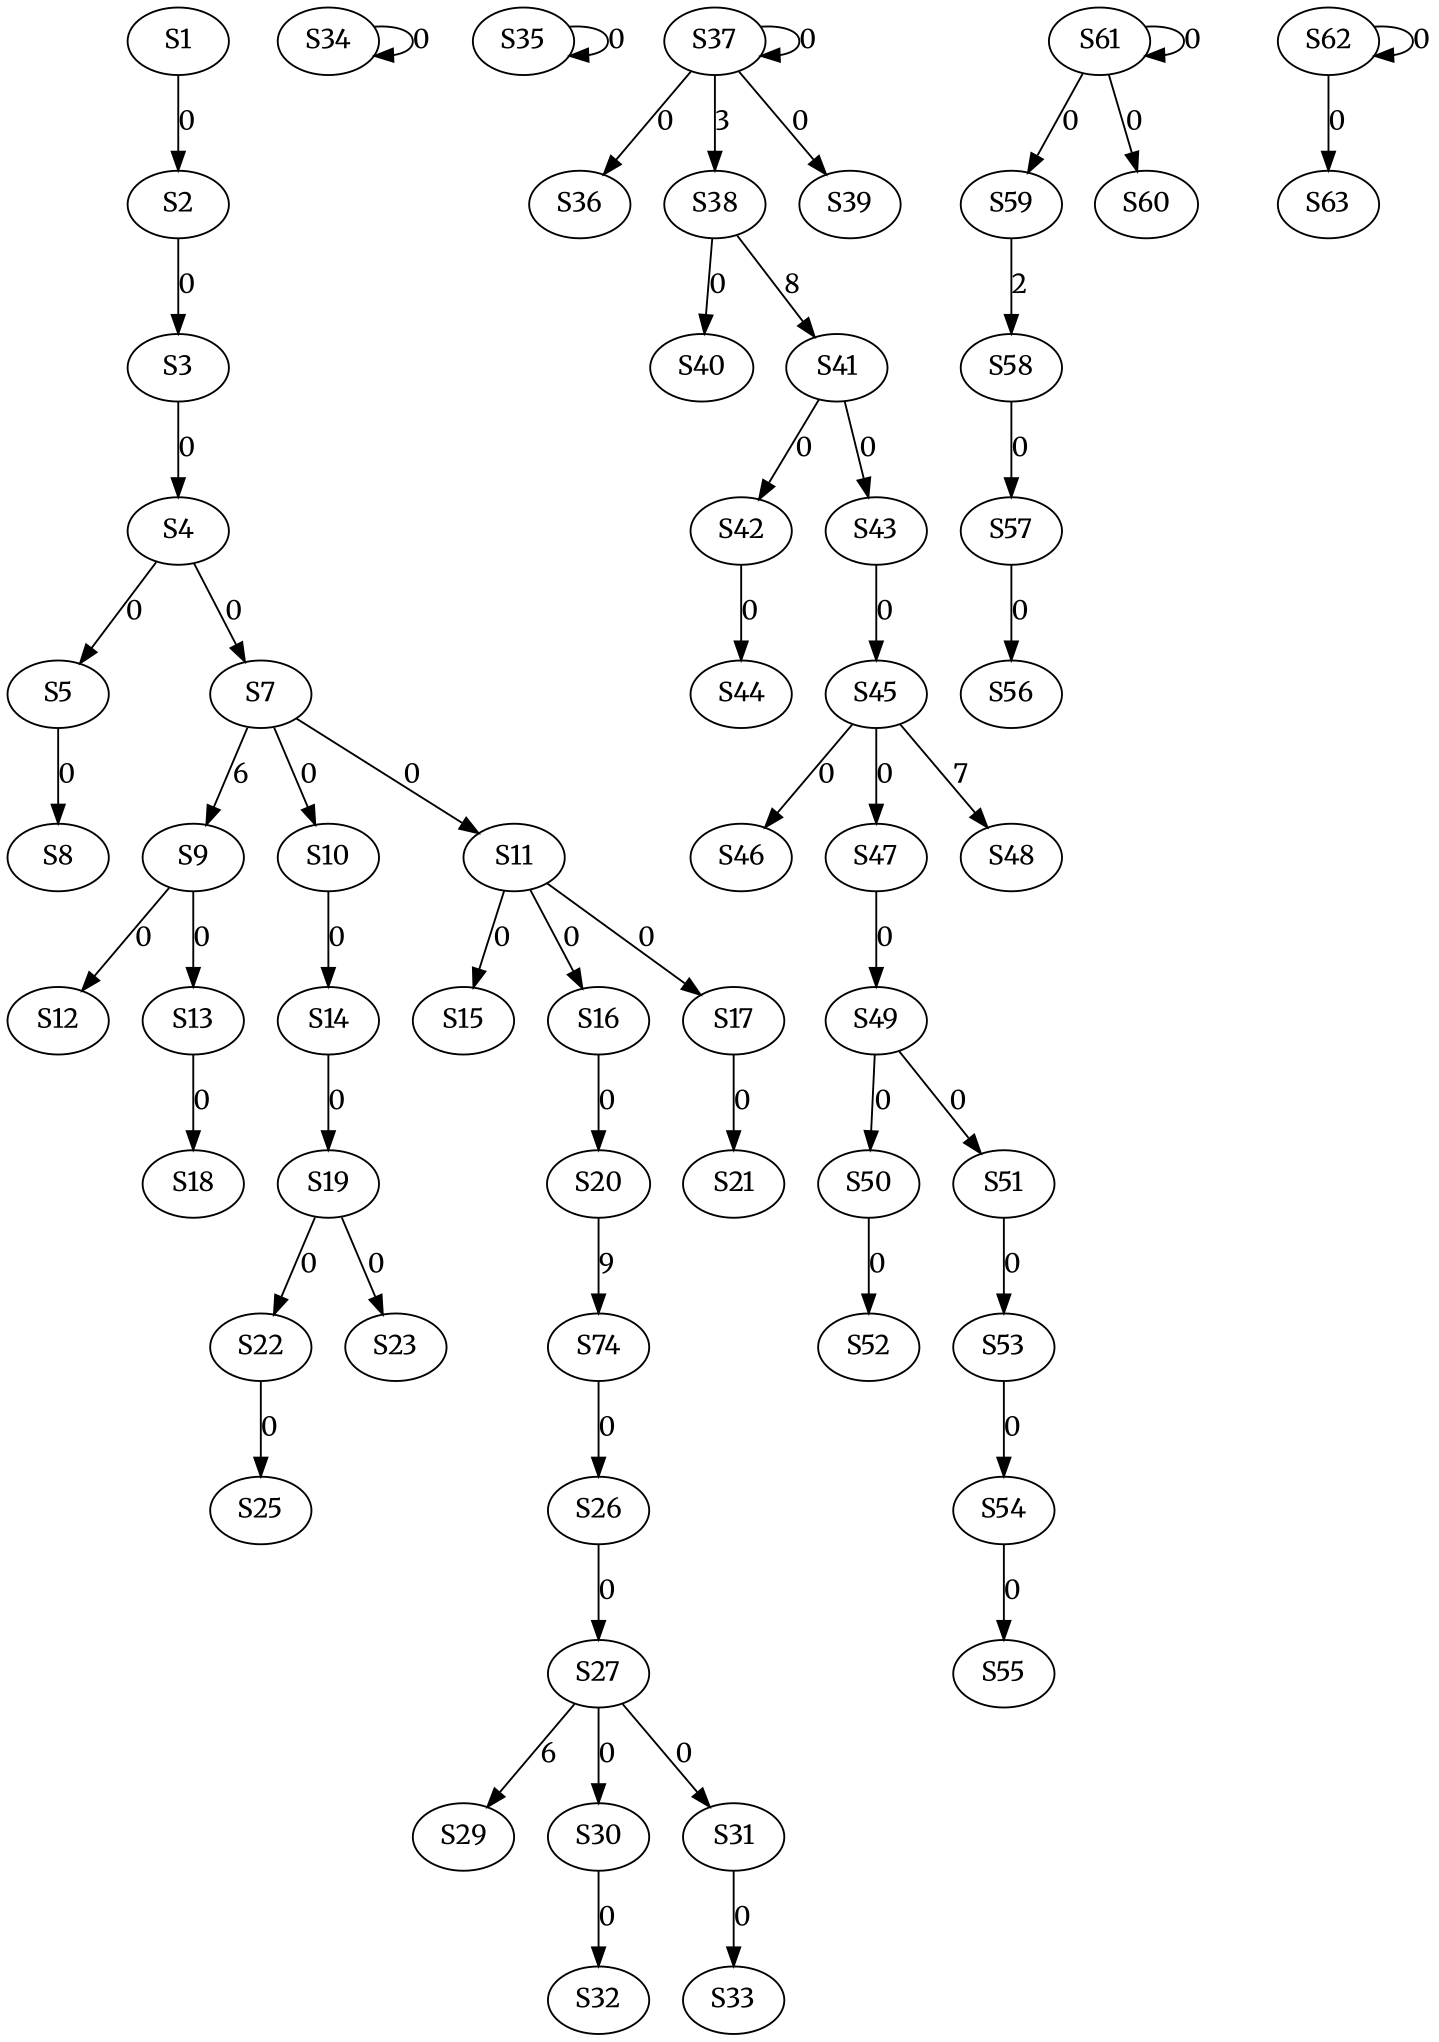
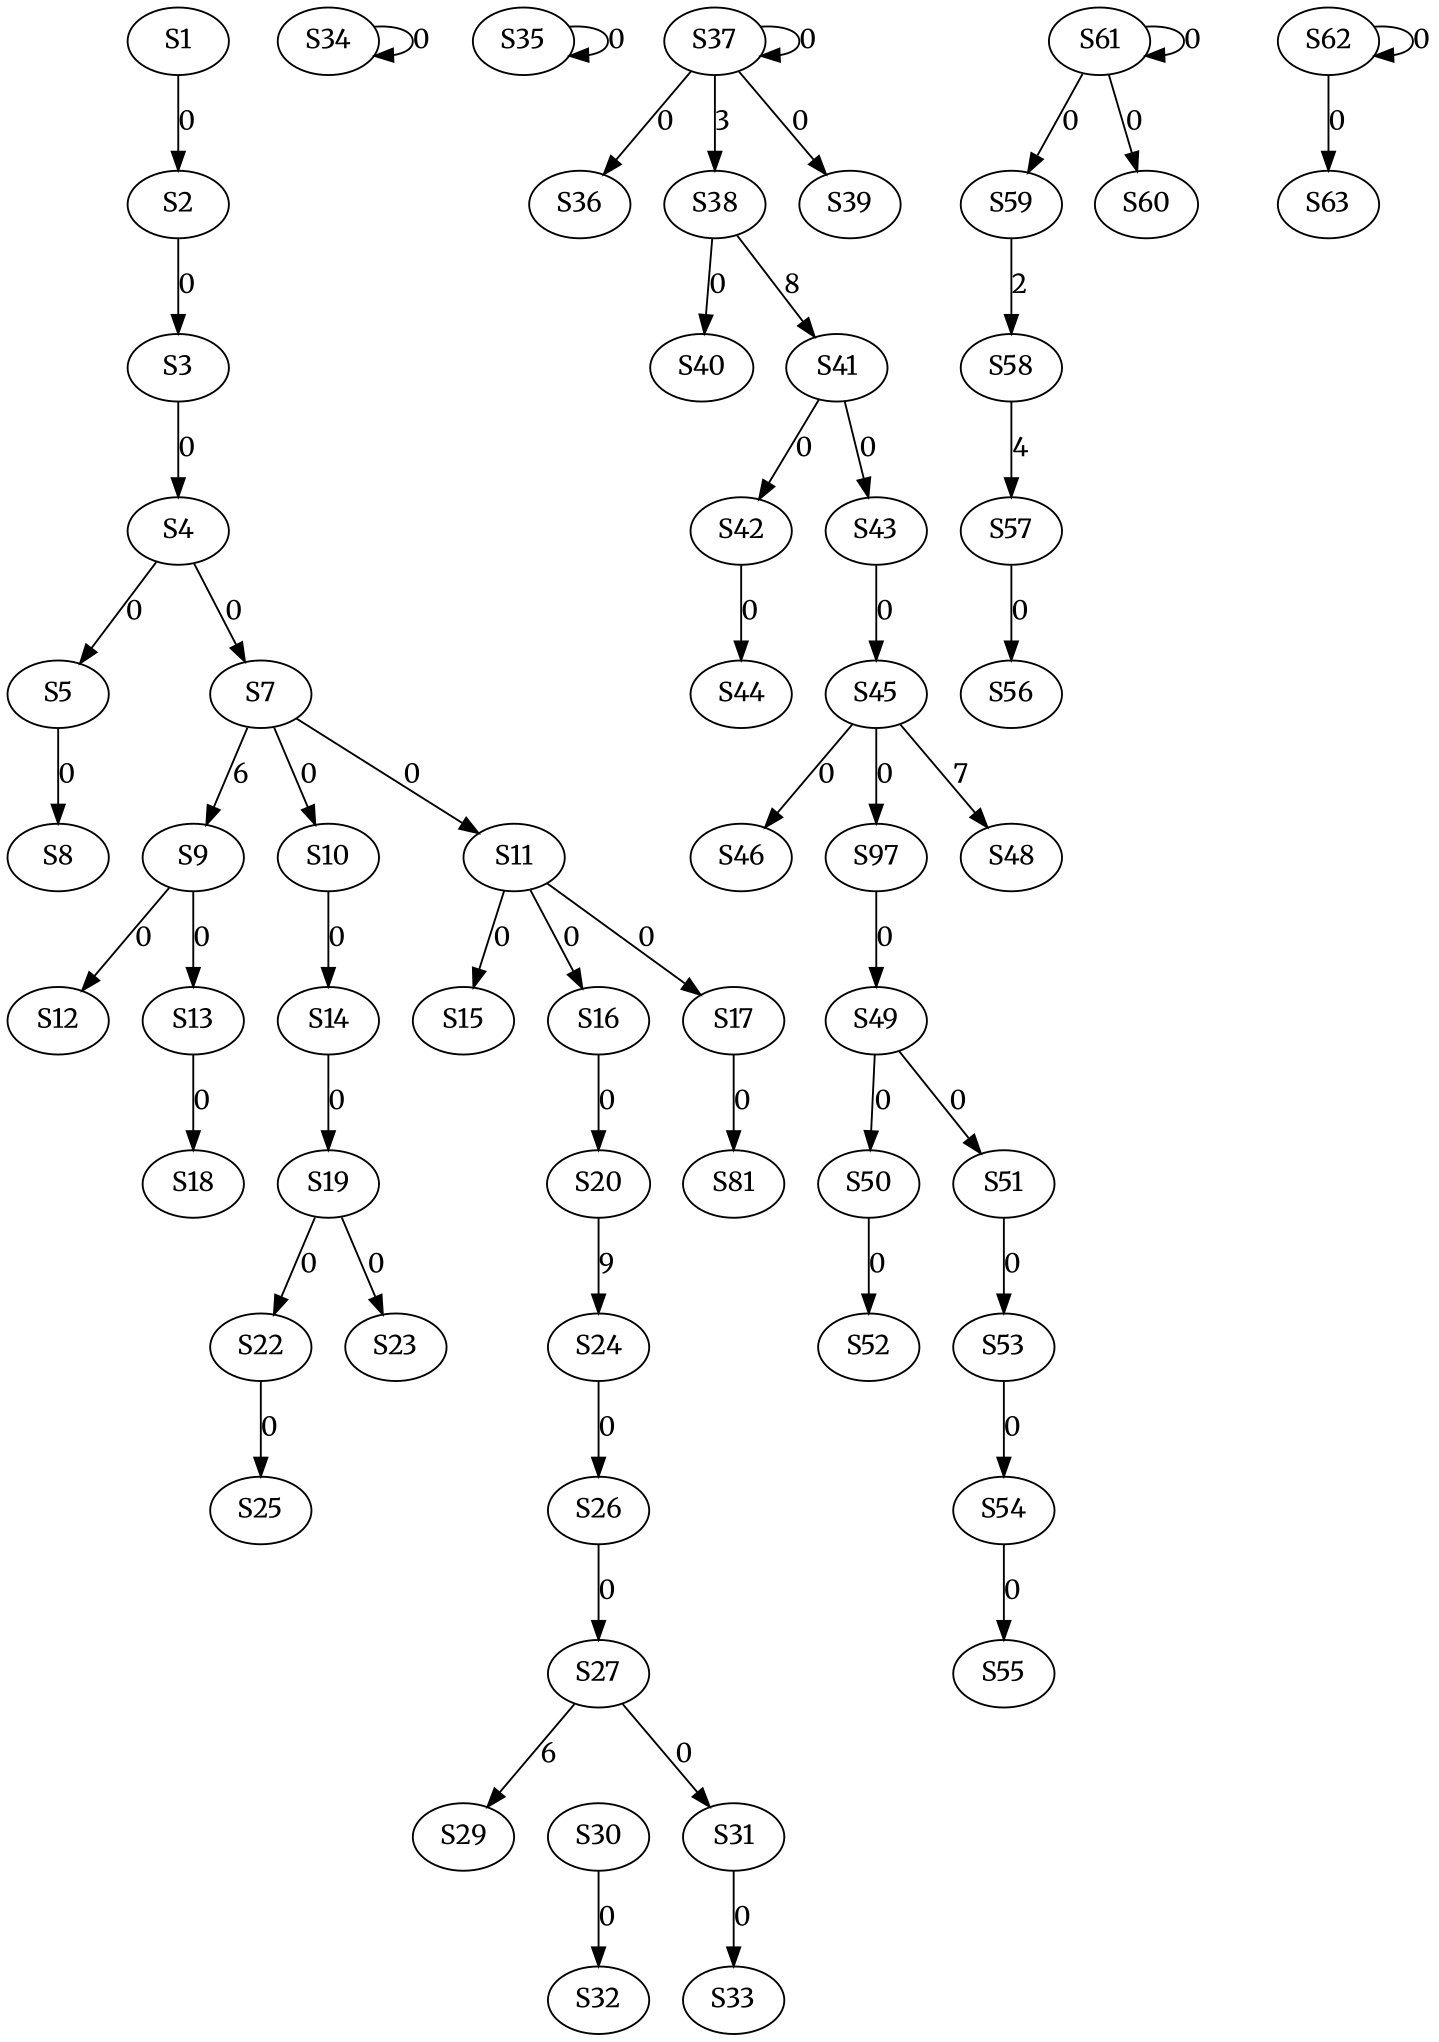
edge "S58" -> "S57": label "0" -> "4"
node "S47": label "S47" -> "S97"
node "S21": label "S21" -> "S81"
node "S74": label "S74" -> "S24"
edge "S27" -> "S30": removed, label "0"
